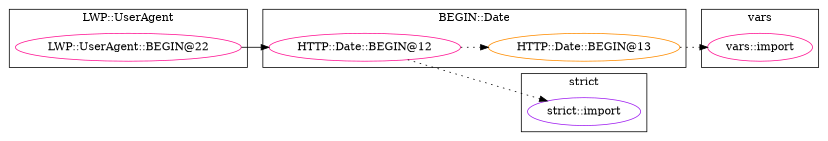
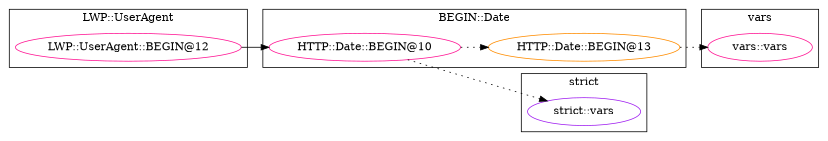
node "LWP::UserAgent::BEGIN@22": label "LWP::UserAgent::BEGIN@22" -> "LWP::UserAgent::BEGIN@12"
node "HTTP::Date::BEGIN@12": label "HTTP::Date::BEGIN@12" -> "HTTP::Date::BEGIN@10"
node "vars::import": label "vars::import" -> "vars::vars"
node "strict::import": label "strict::import" -> "strict::vars"
